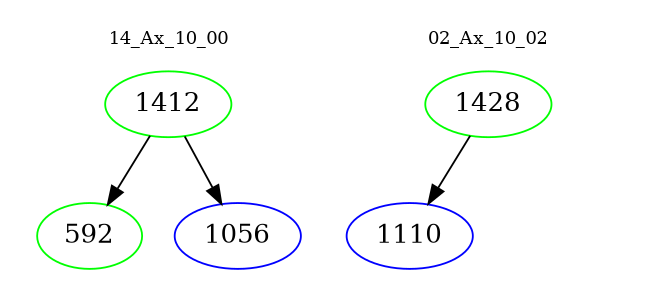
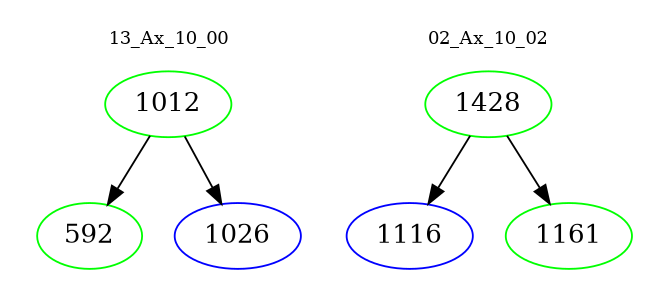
cluster "14_Ax_10_00": label "14_Ax_10_00" -> "13_Ax_10_00"
node "1412": label "1412" -> "1012"
node "1056": label "1056" -> "1026"
node "1110": label "1110" -> "1116"
node "1161": added
